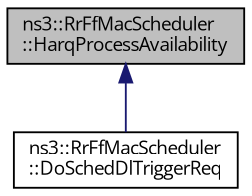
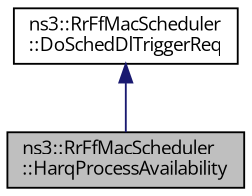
edge "ns3::RrFfMacScheduler ::DoSchedDlTriggerReq" -> "ns3::RrFfMacScheduler ::HarqProcessAvailability": reversed
